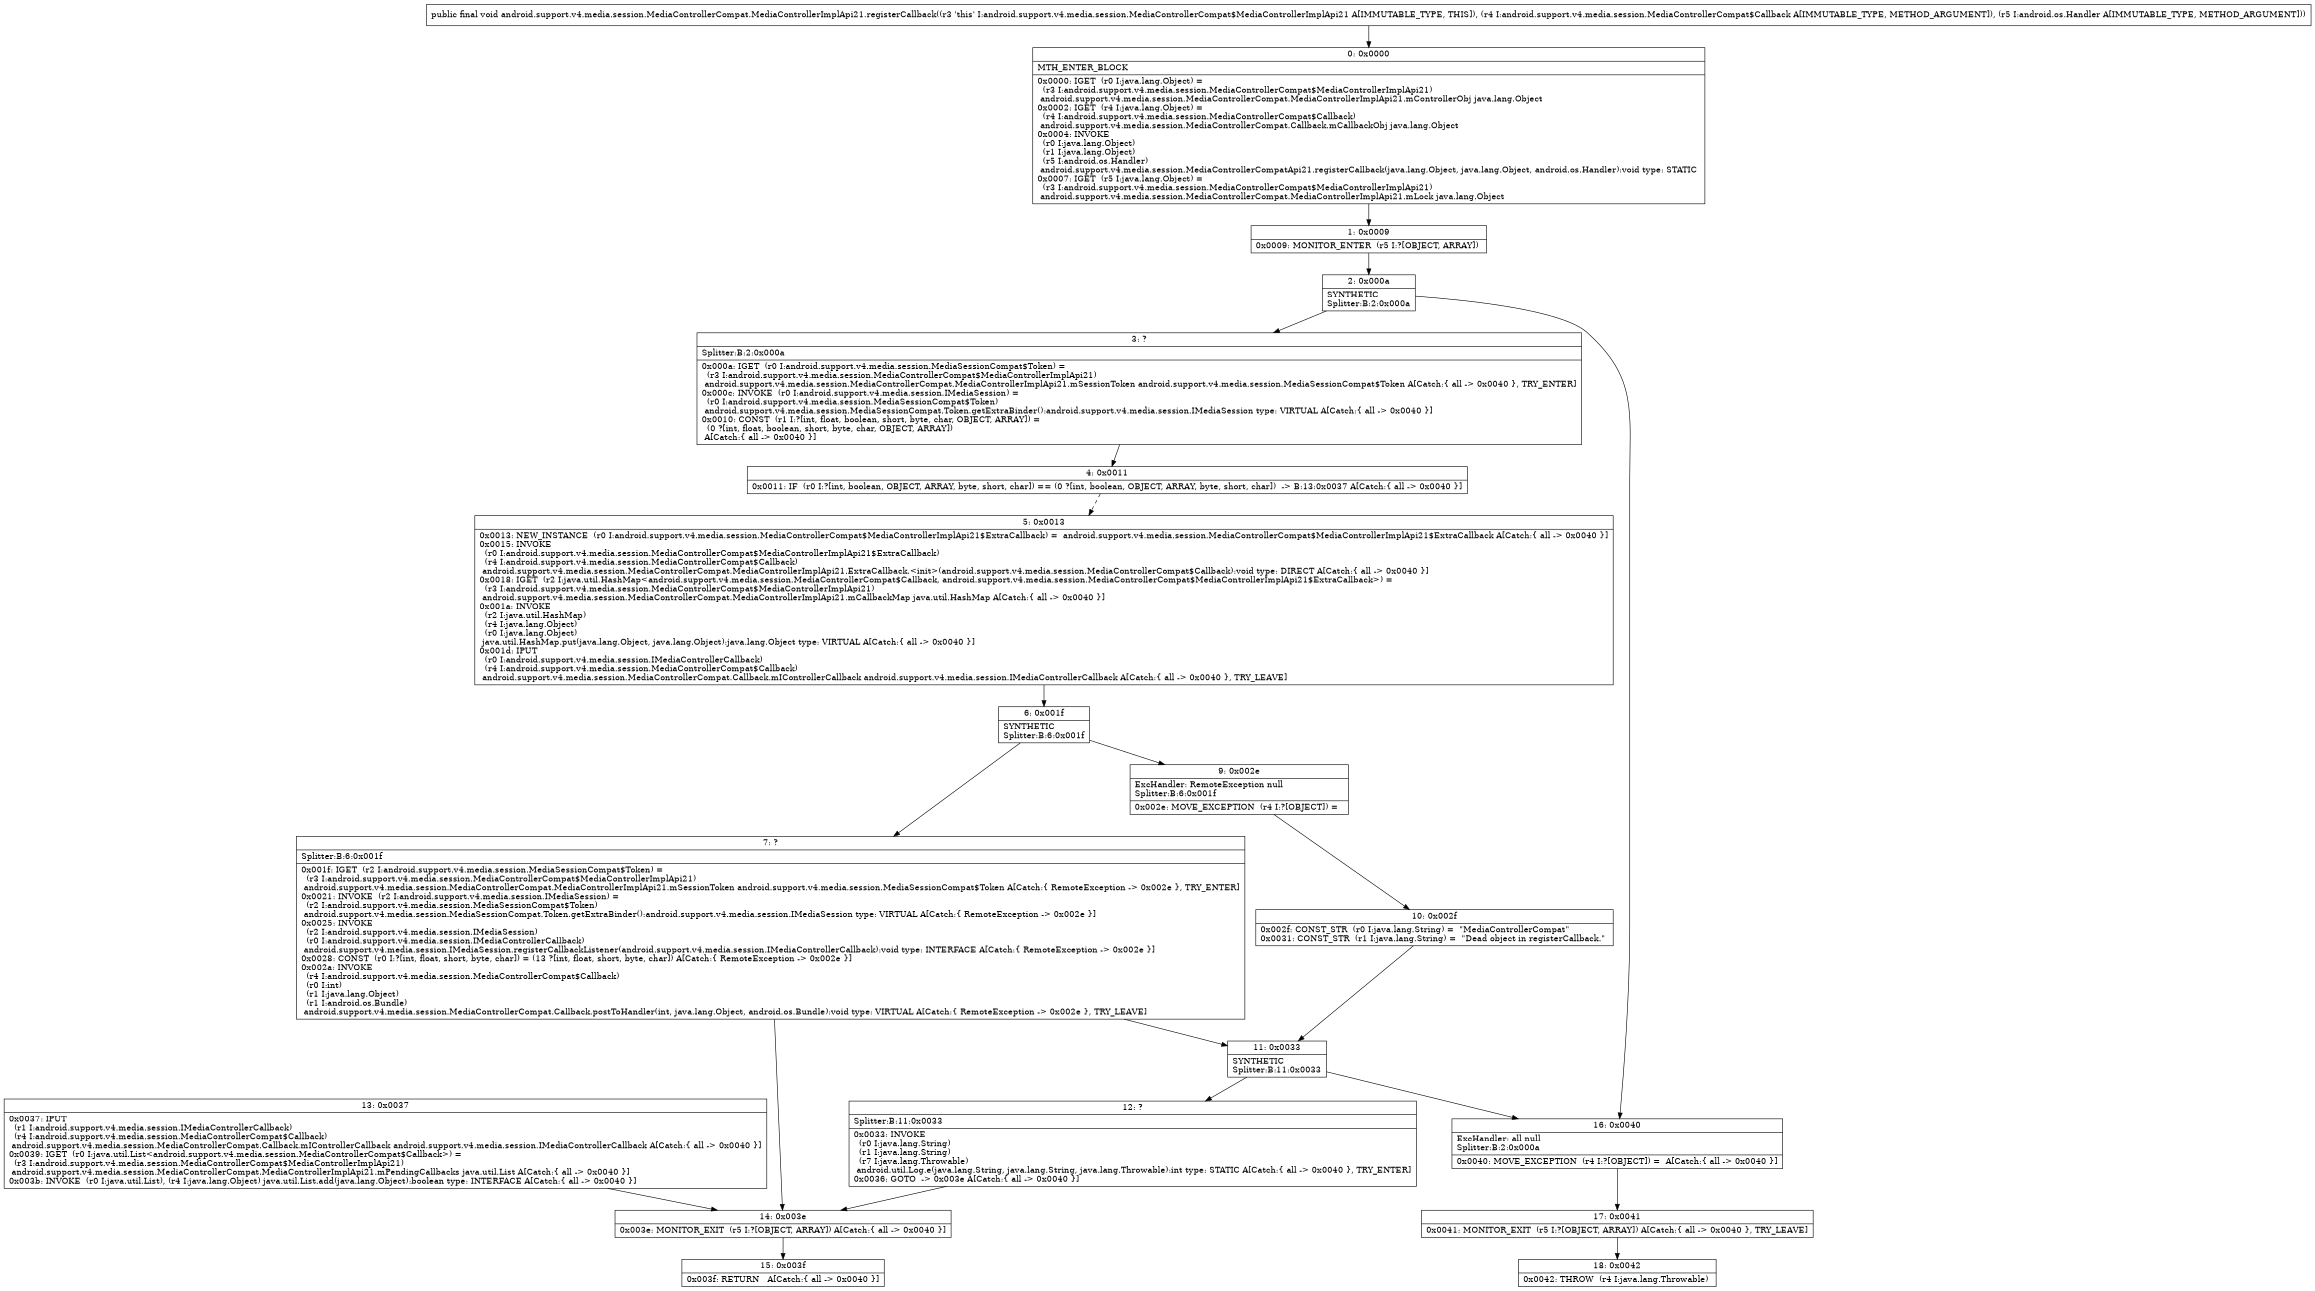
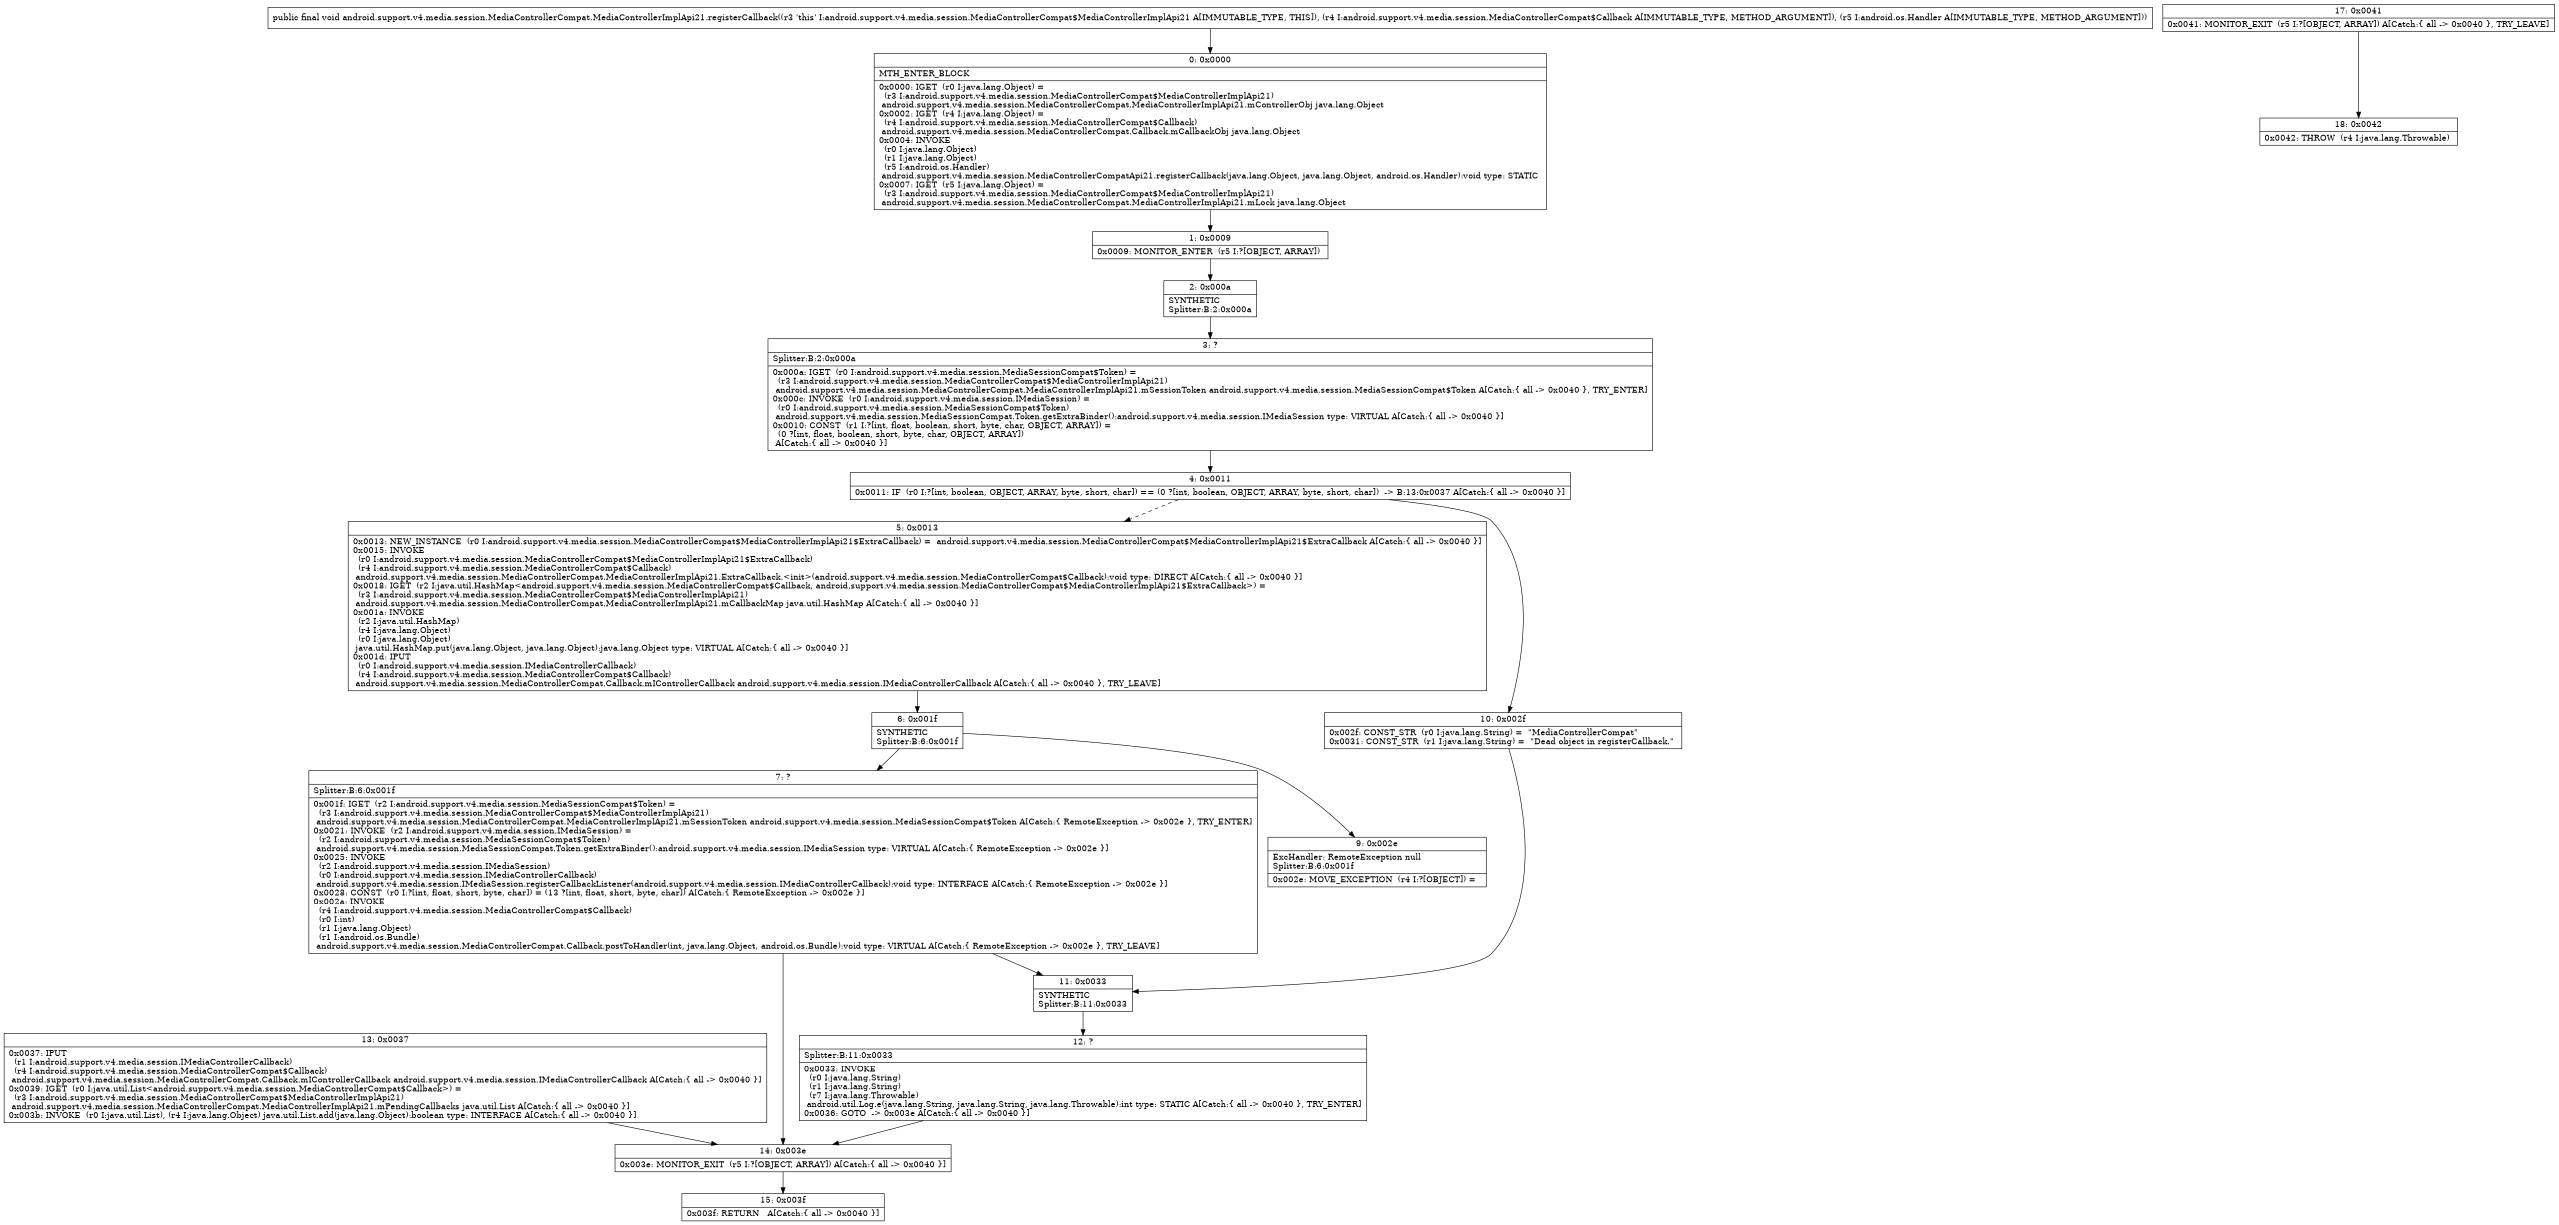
edge "9: 0x002e" -> "10: 0x002f": now "4: 0x0011" -> "10: 0x002f"
node "16: 0x0040": removed
